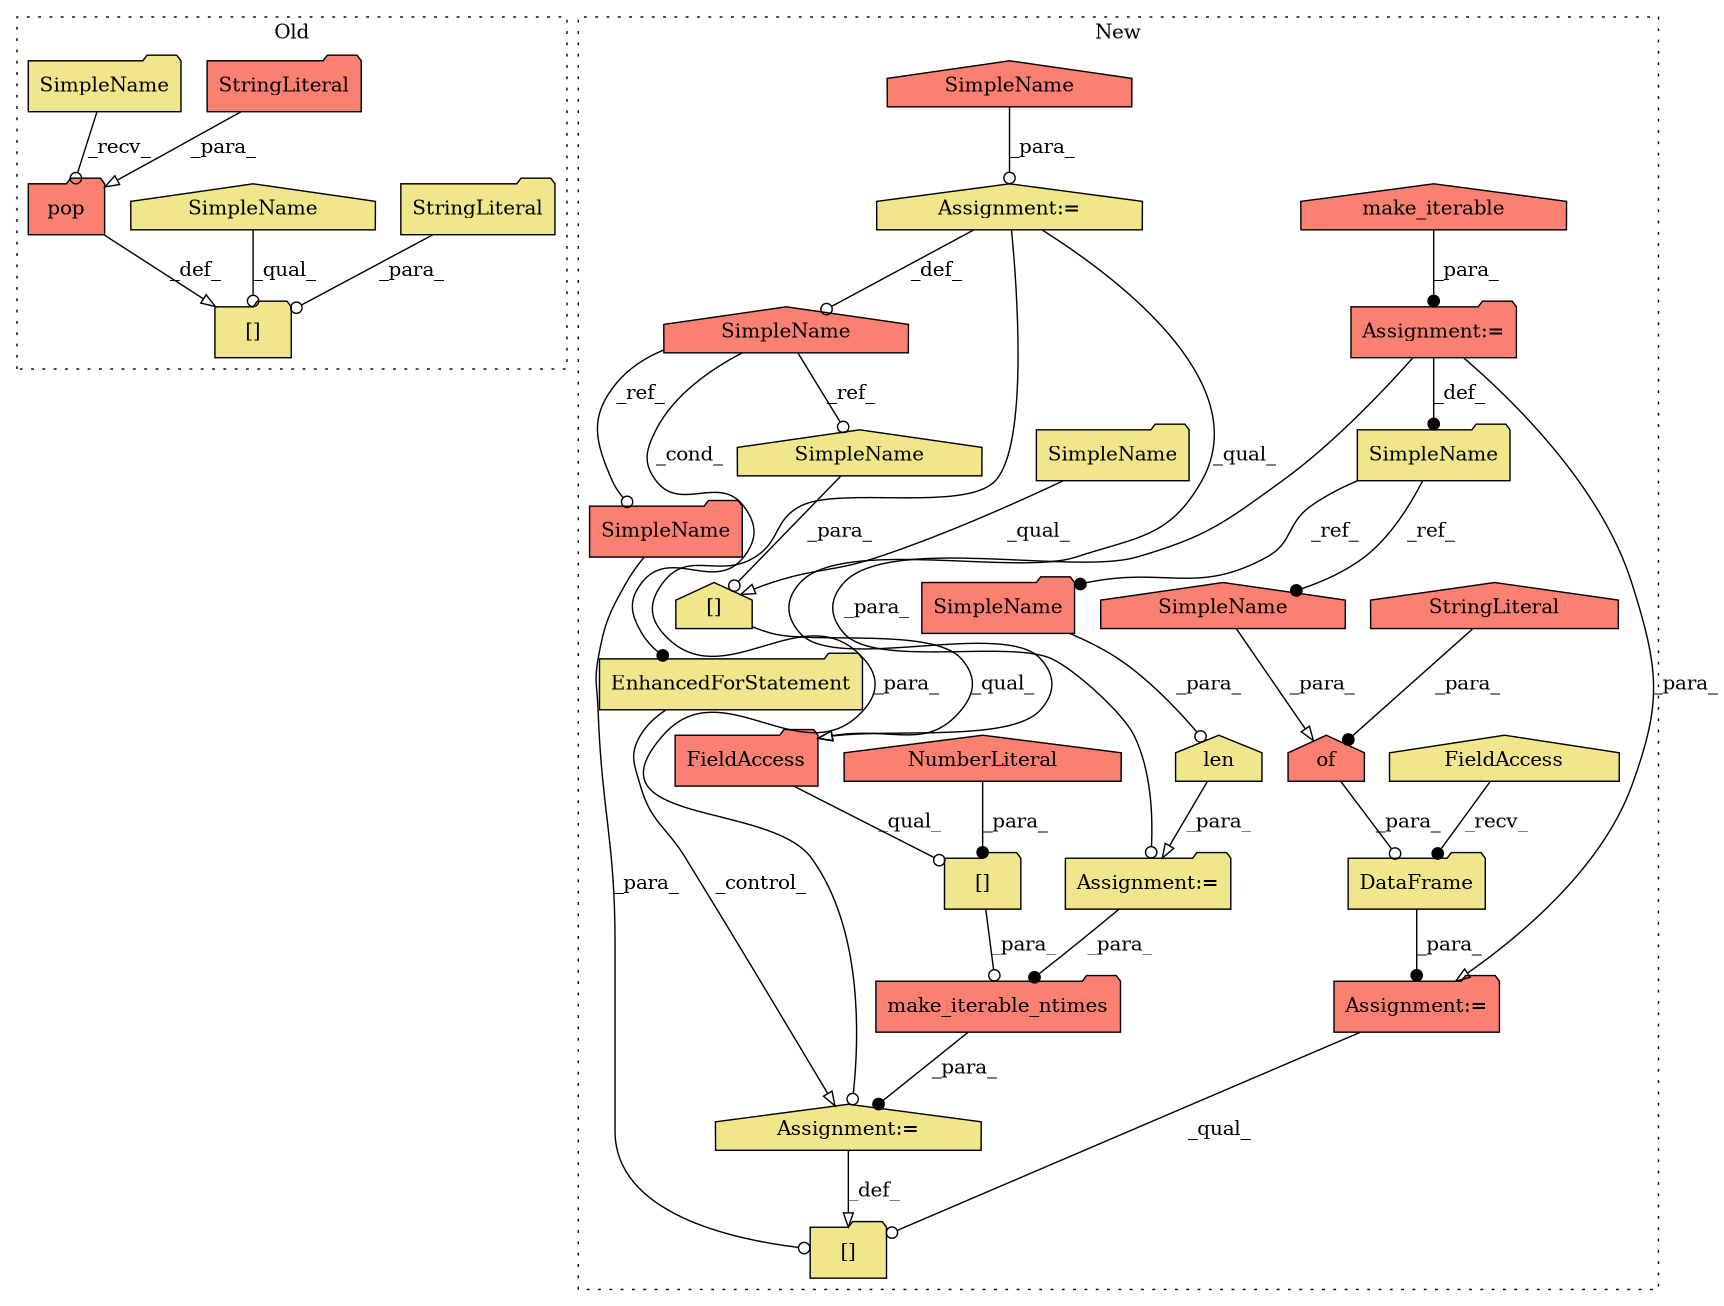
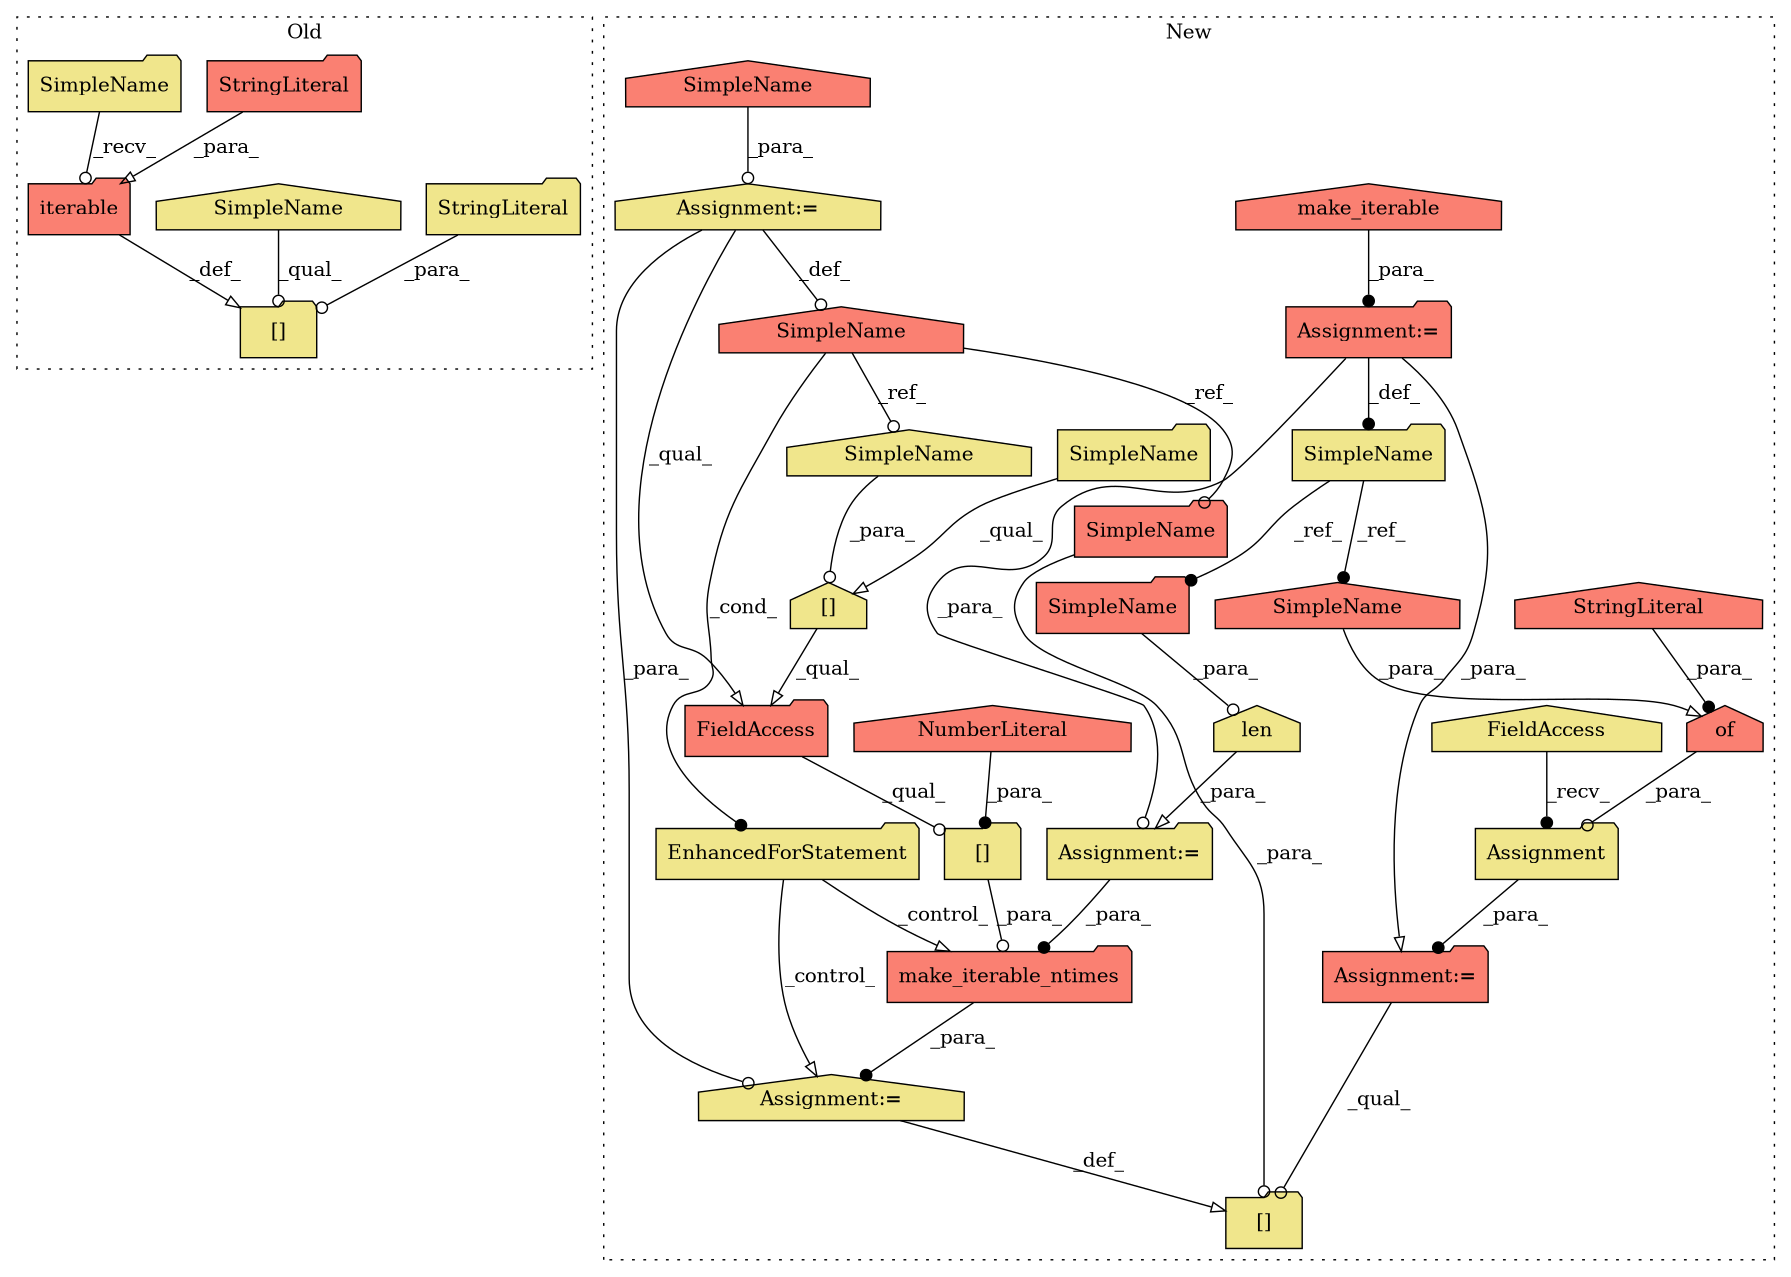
node "pop": label "pop" -> "iterable"
node "DataFrame": label "DataFrame" -> "Assignment"
edge "EnhancedForStatement" -> "make_iterable_ntimes": added, label "_control_"
